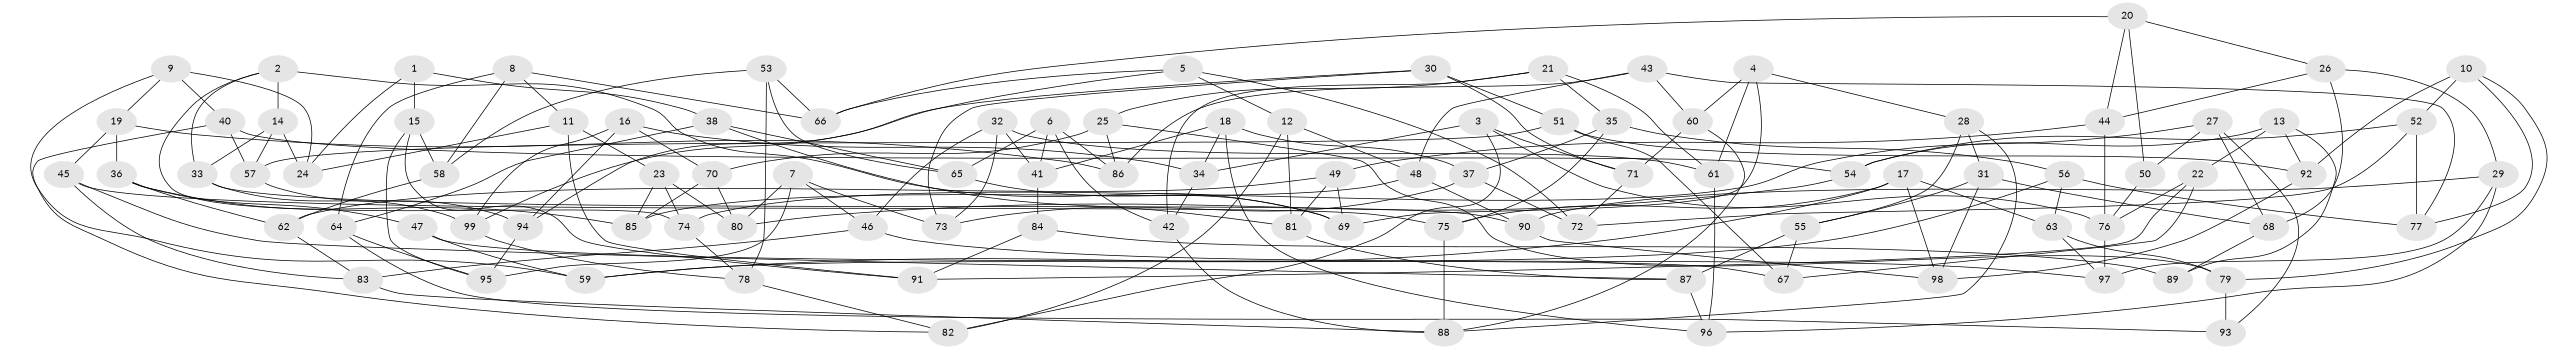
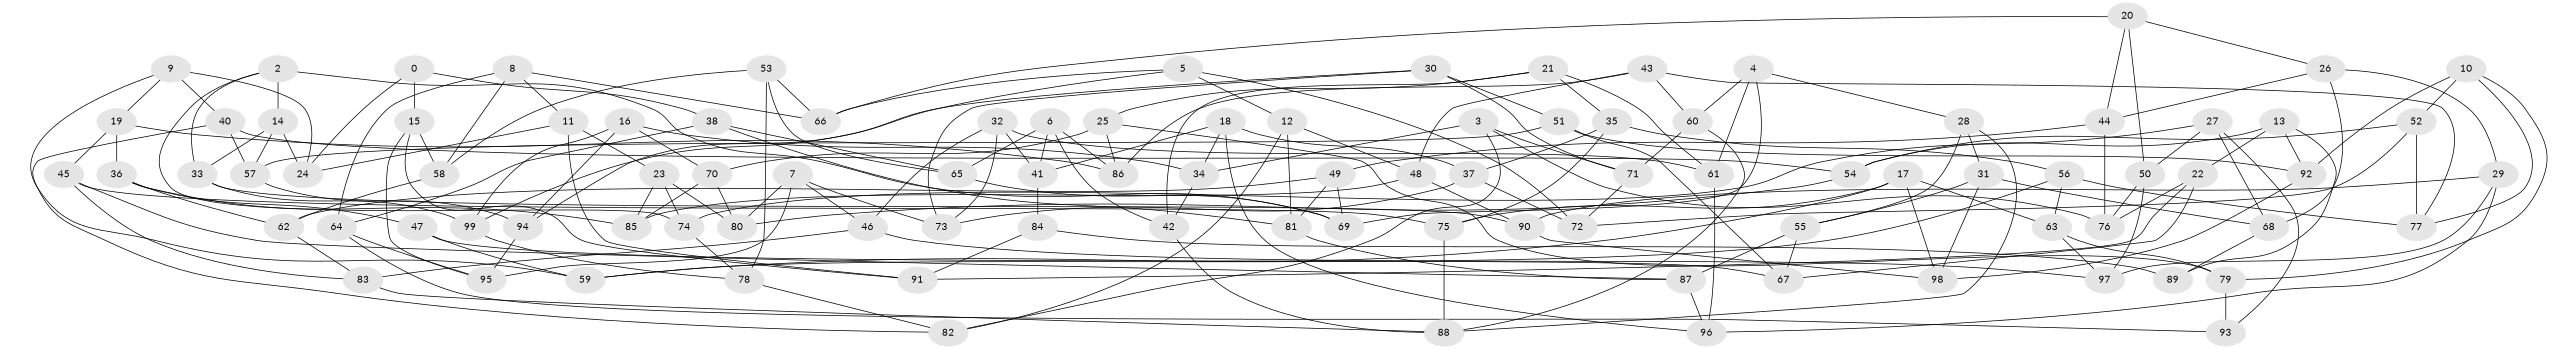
node "1": label "1" -> "0"
edge "76" -- "97": now "50" -- "97"
